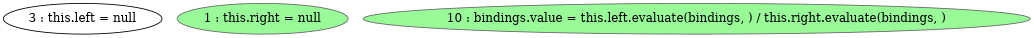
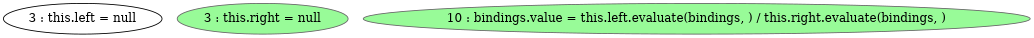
node "1 : this.right = null": label "1 : this.right = null" -> "3 : this.right = null"
